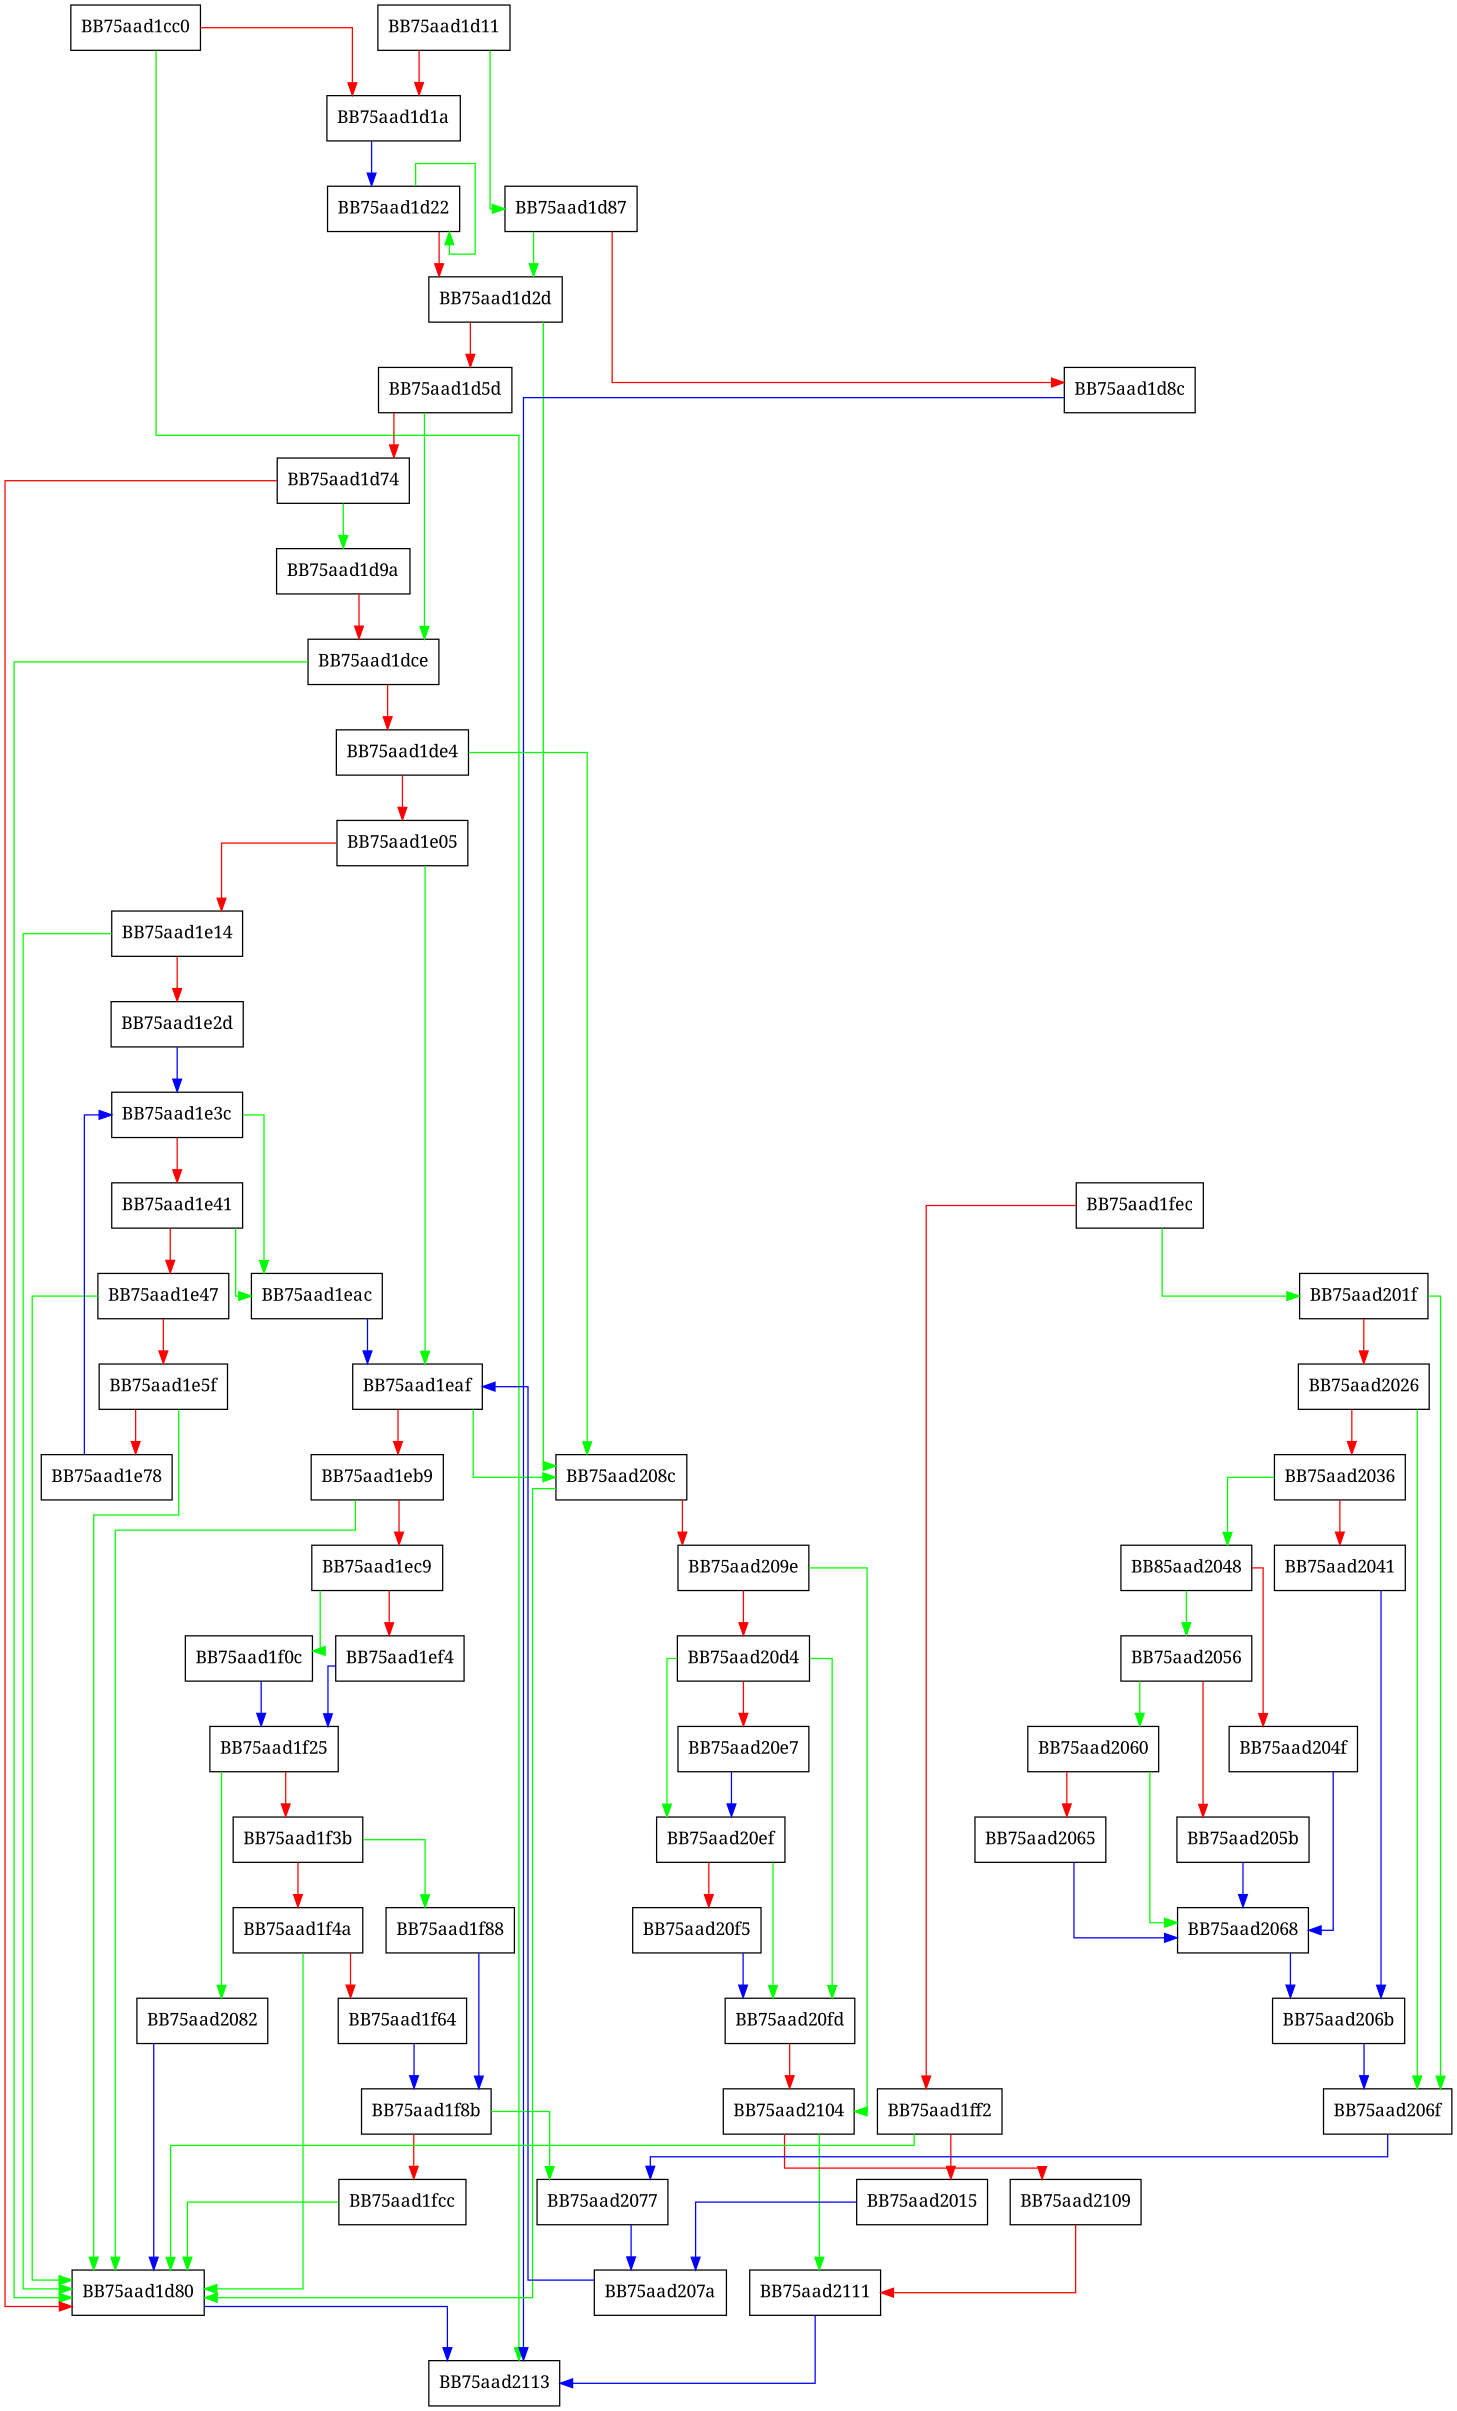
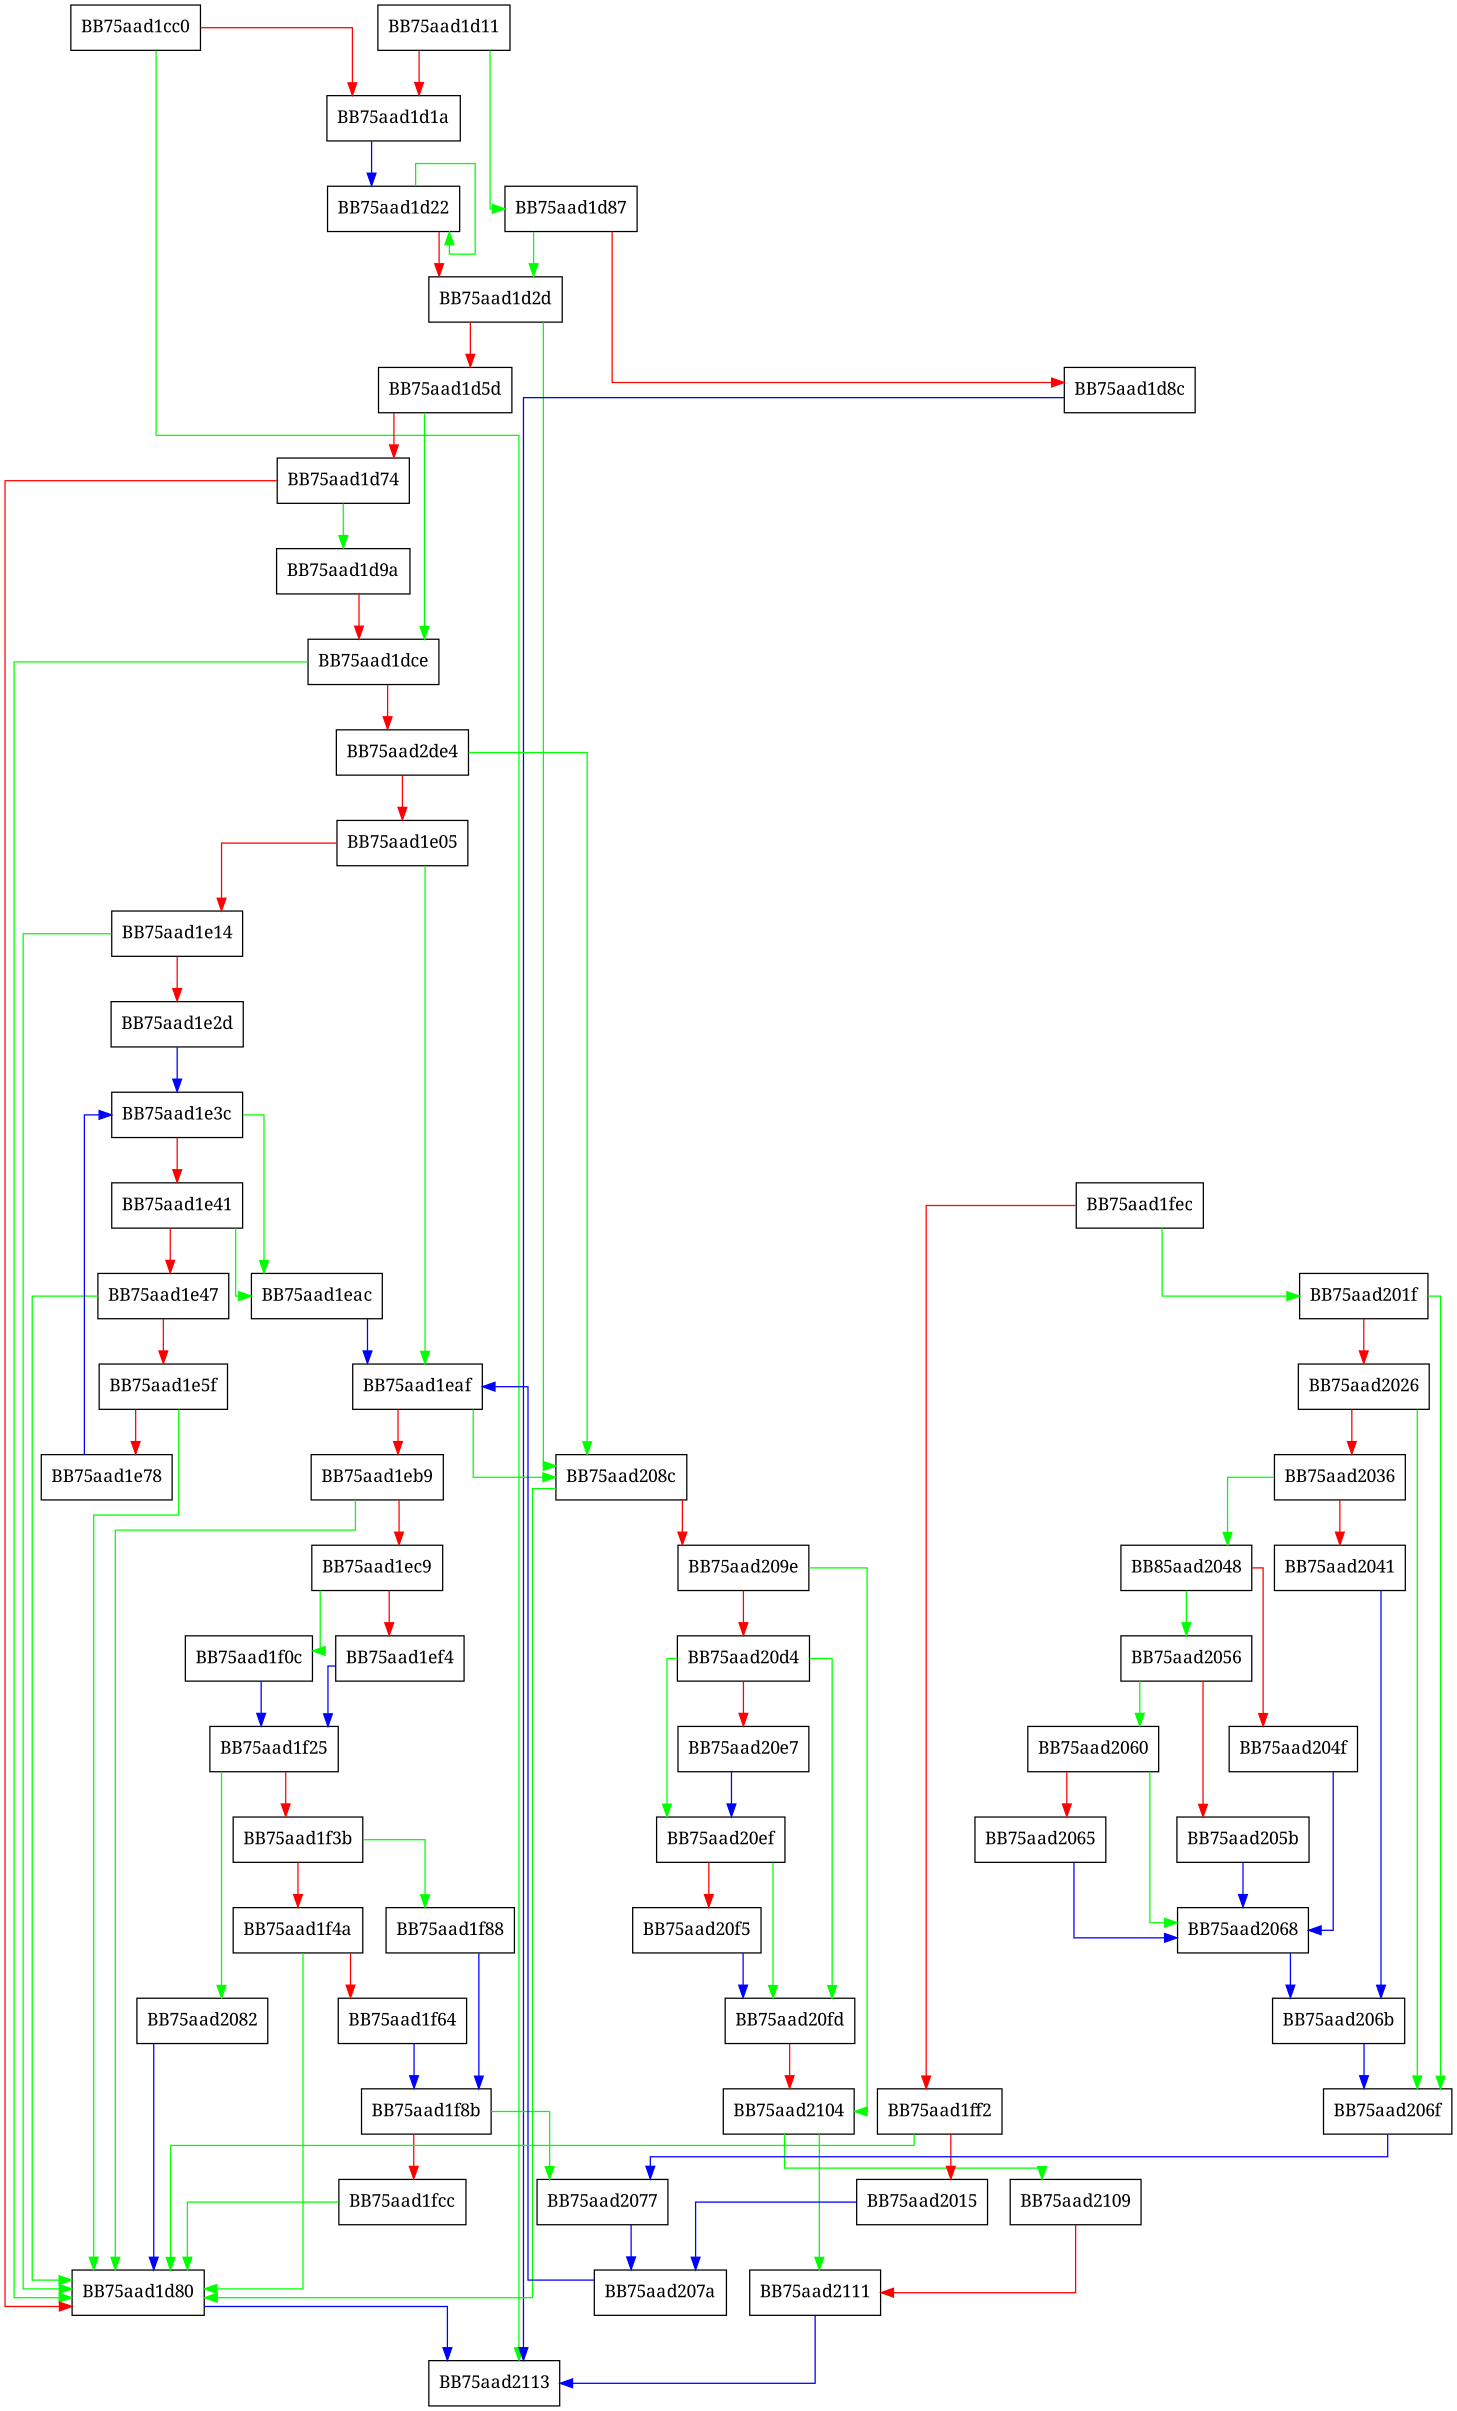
node "BB75aad1de4": label "BB75aad1de4" -> "BB75aad2de4"
edge "BB75aad2104" -> "BB75aad2109": color red -> green
